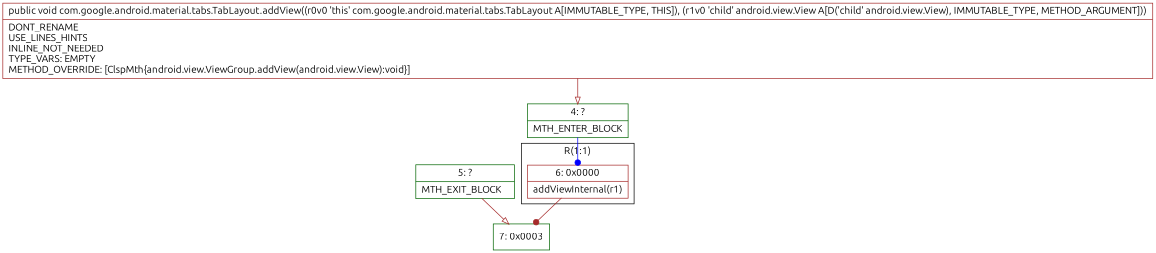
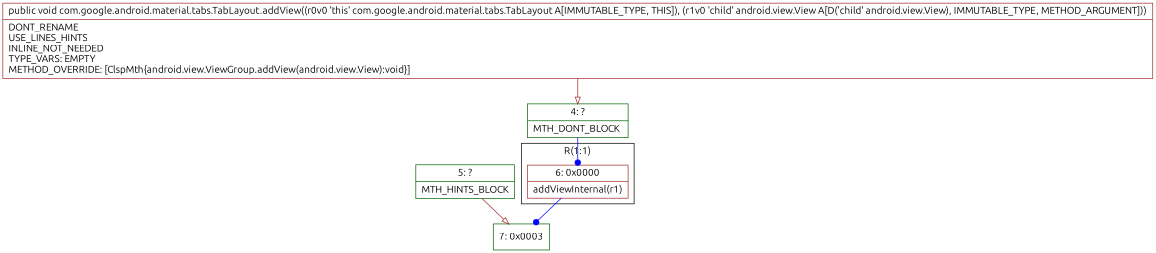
node "4: ?": text "MTH_ENTER_BLOCK" -> "MTH_DONT_BLOCK"
node "5: ?": text "MTH_EXIT_BLOCK" -> "MTH_HINTS_BLOCK"
edge "6: 0x0000" -> "7: 0x0003": color brown -> blue
